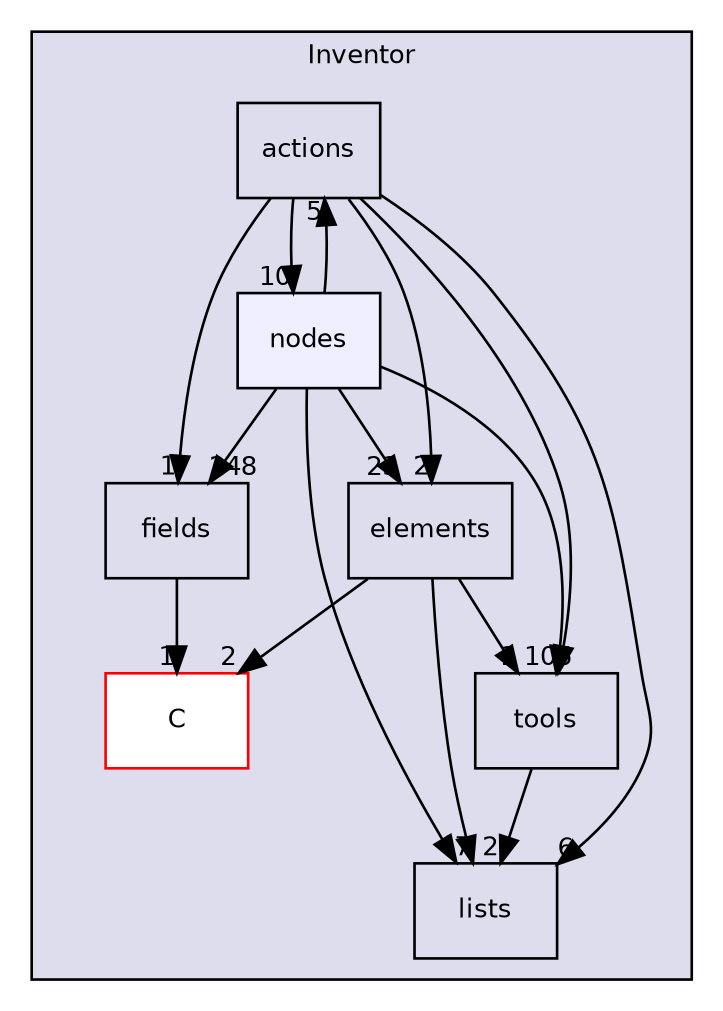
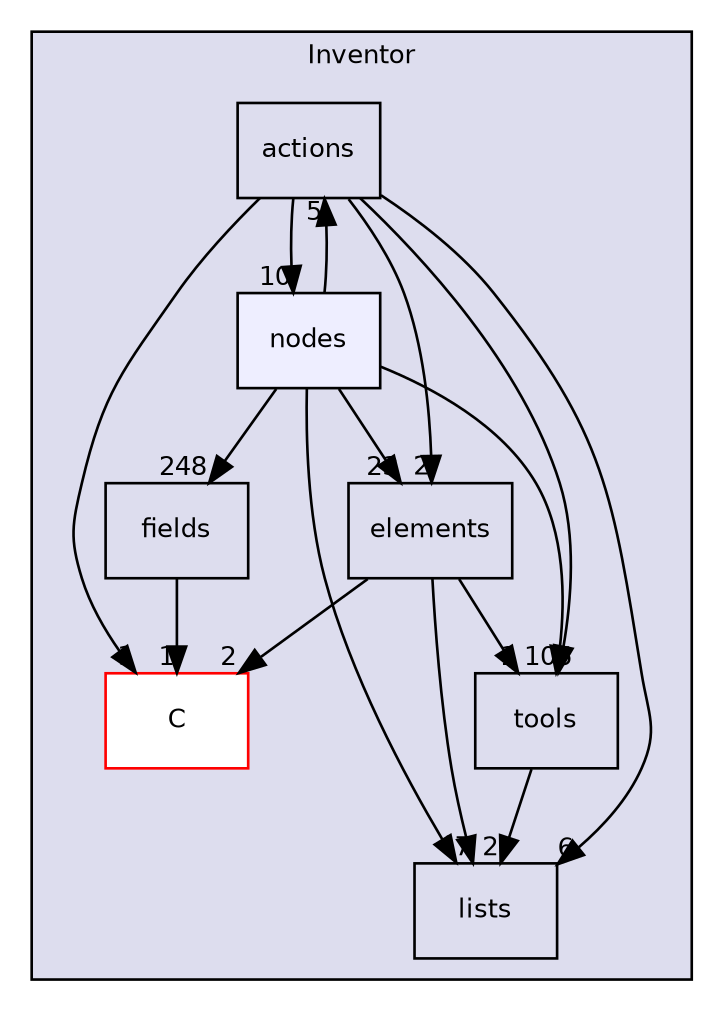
edge "actions" -> "fields": now "actions" -> "C"
